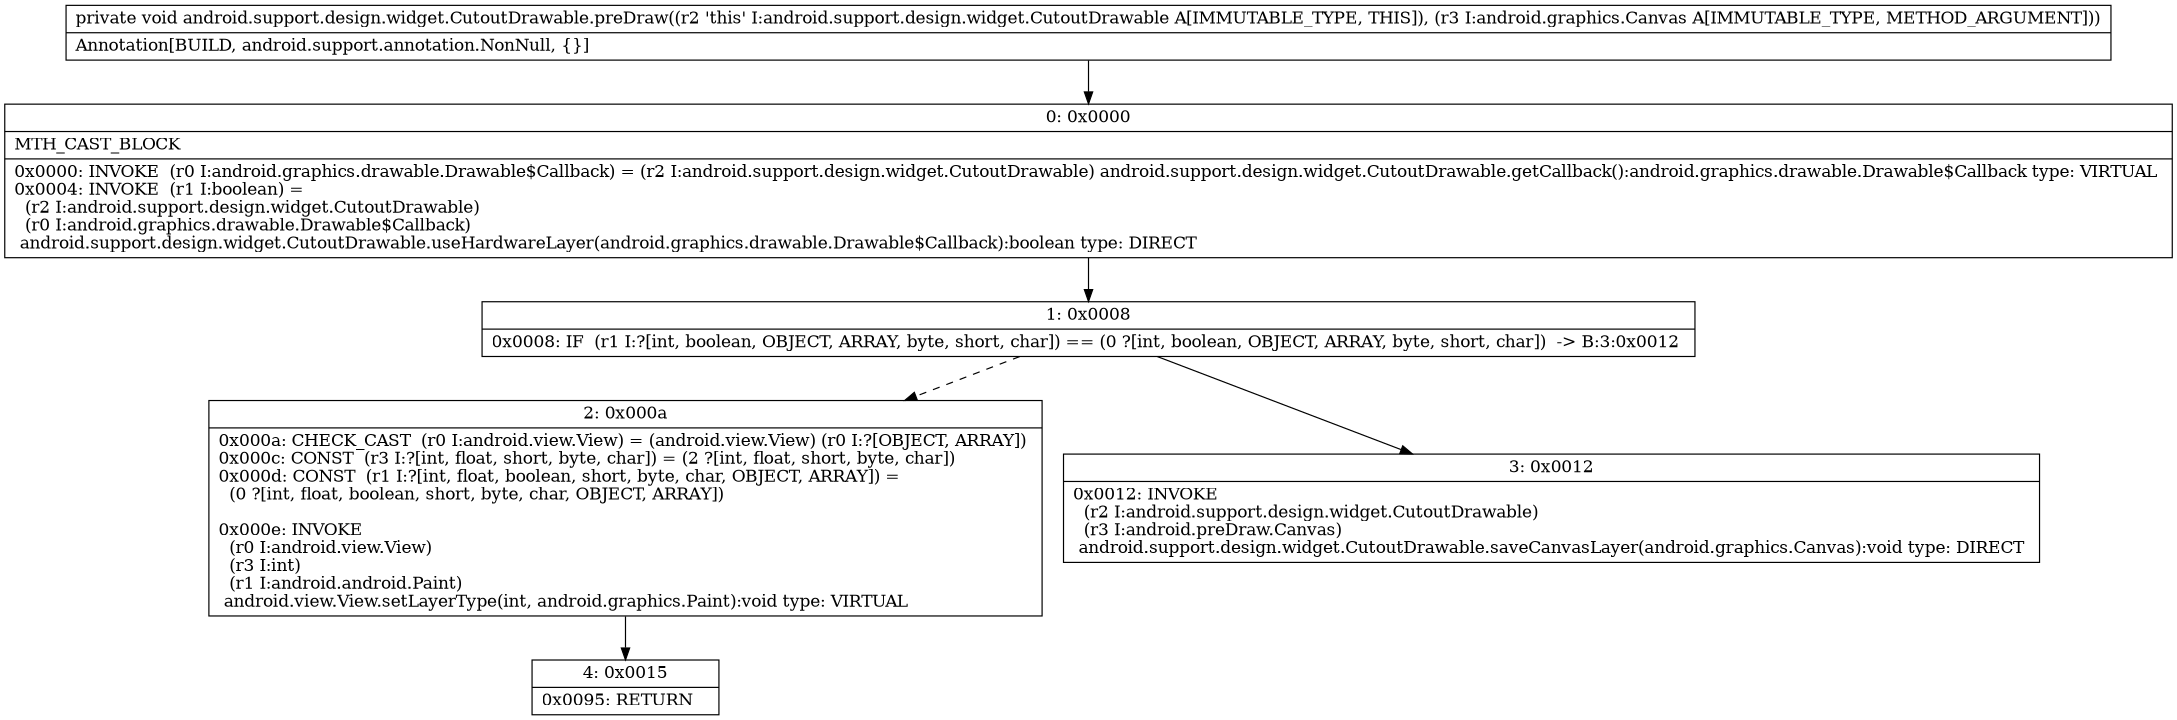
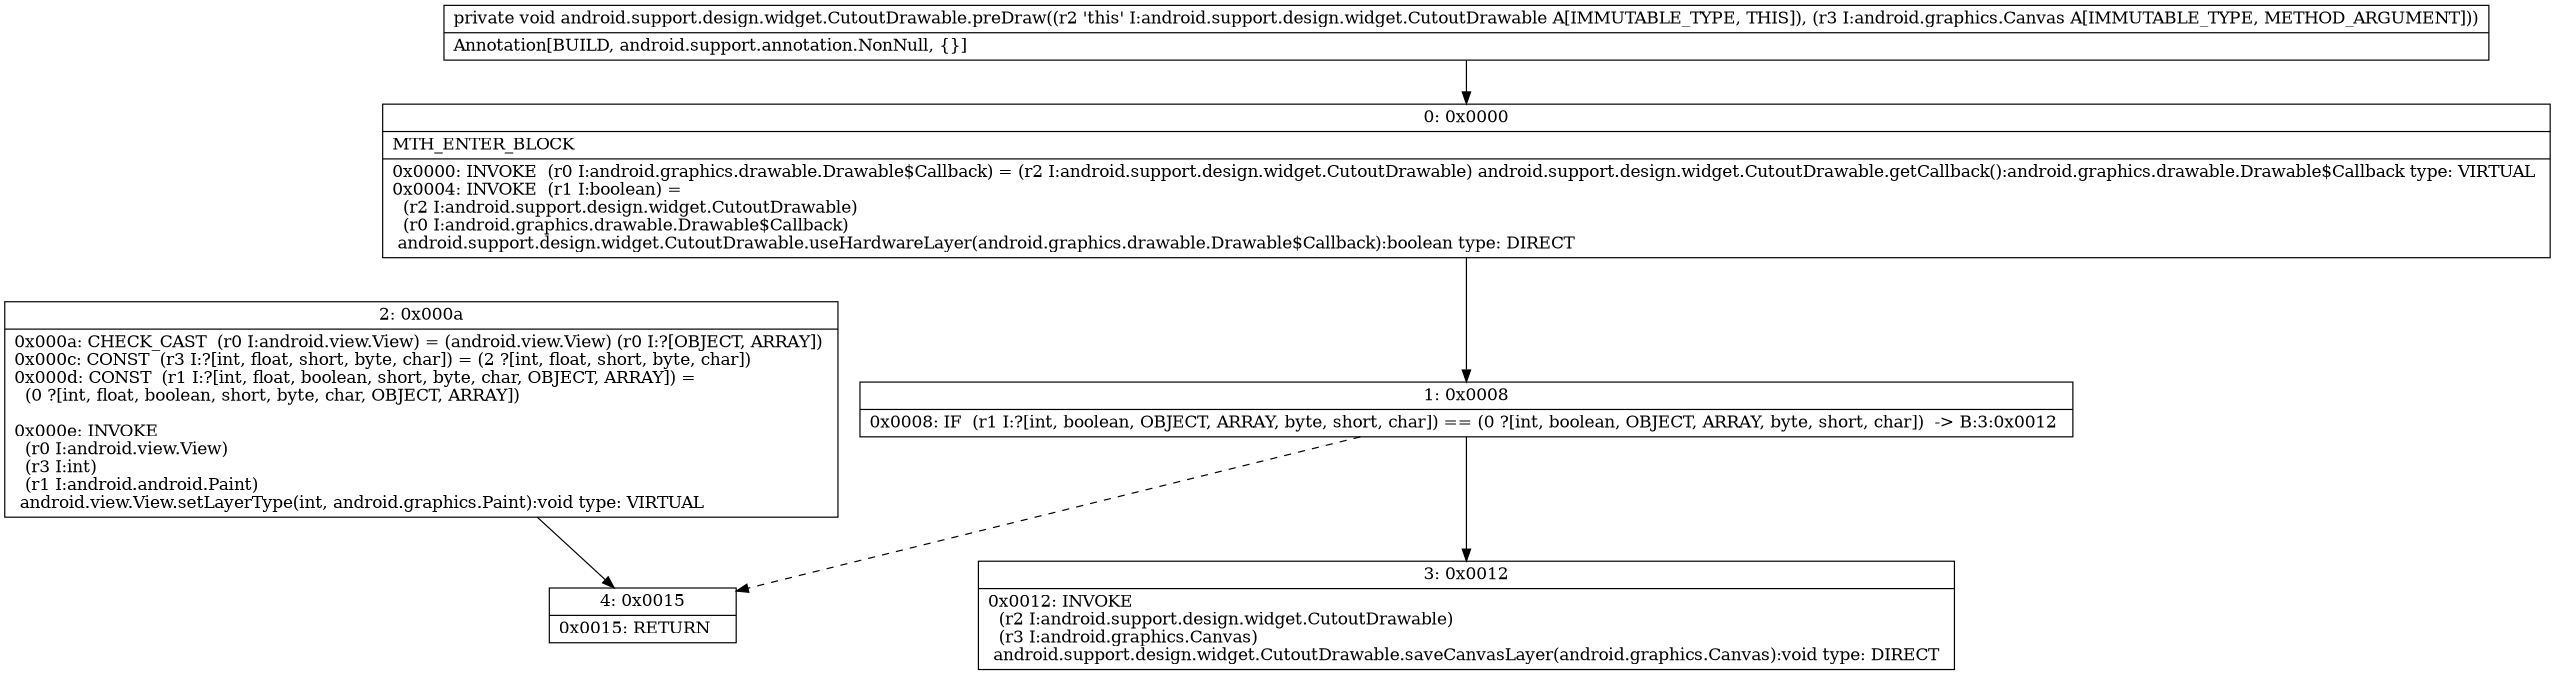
node "0: 0x0000": text "MTH_CAST_BLOCK" -> "MTH_ENTER_BLOCK"
edge "1: 0x0008" -> "2: 0x000a": now "1: 0x0008" -> "4: 0x0015"
node "3: 0x0012": text "(r3 I:android.preDraw.Canvas)" -> "(r3 I:android.graphics.Canvas)"
node "4: 0x0015": text "0x0095: RETURN" -> "0x0015: RETURN"
